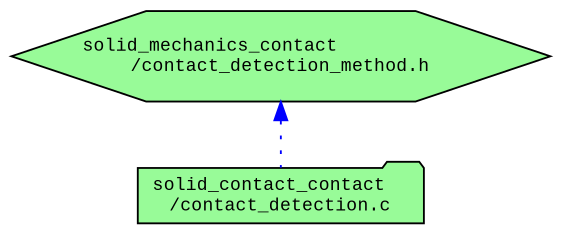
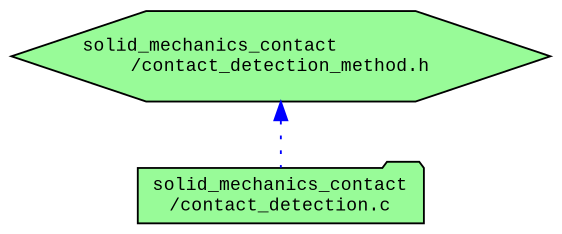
node "solid_contact_contact /contact_detection.c": label "solid_contact_contact /contact_detection.c" -> "solid_mechanics_contact /contact_detection.c"
